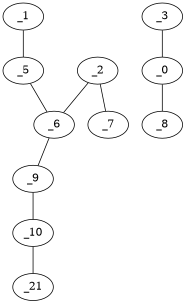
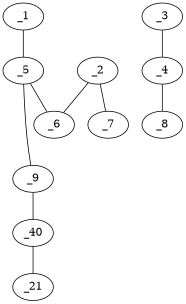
node "_0": label "_0" -> "_4"
edge "_6" -- "_9": now "_5" -- "_9"
node "_10": label "_10" -> "_40"
